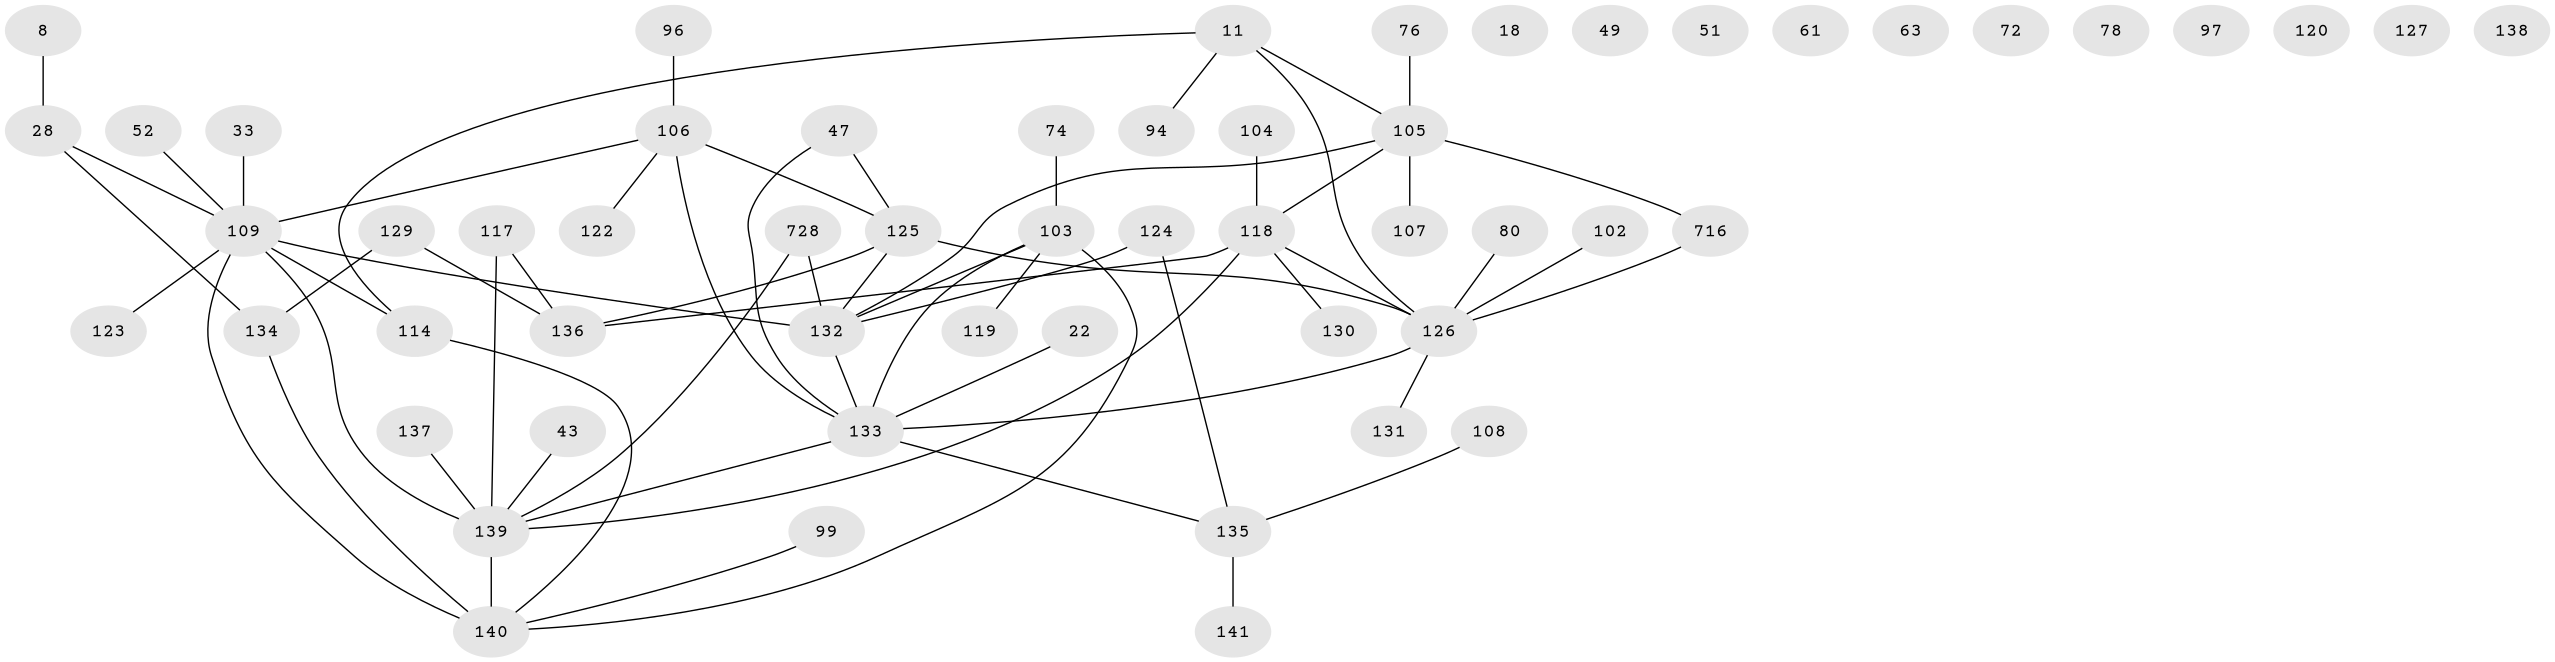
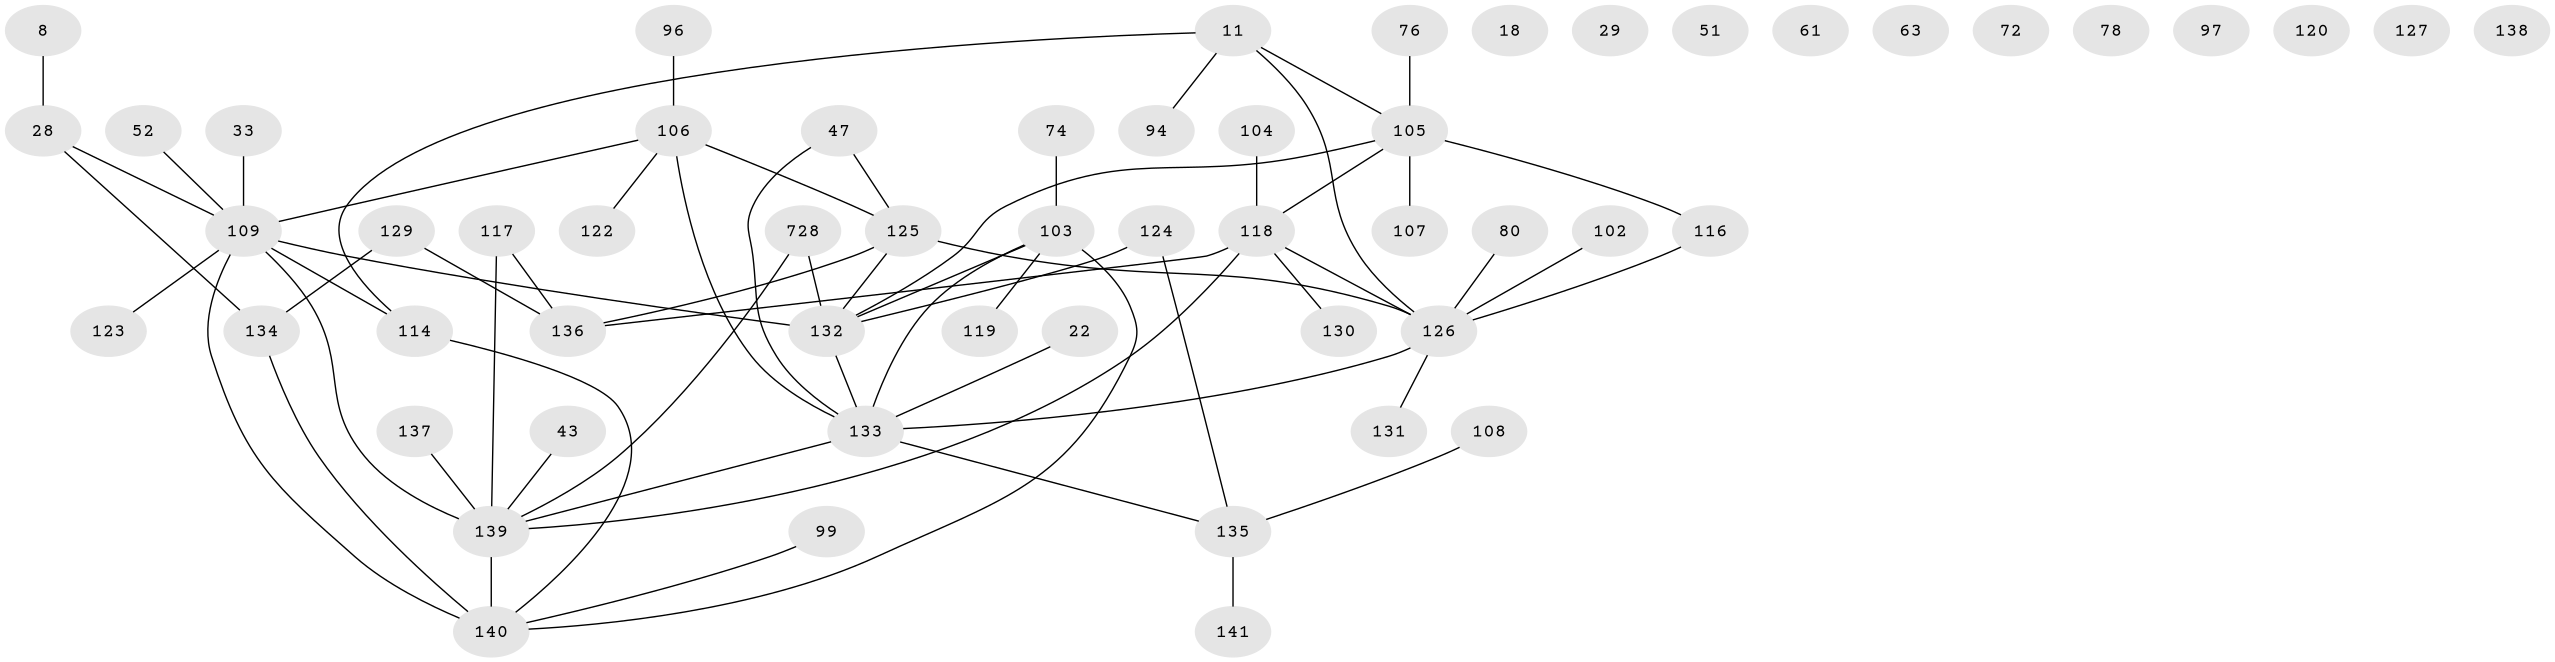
node "49": label "49" -> "29"
node "716": label "716" -> "116"
